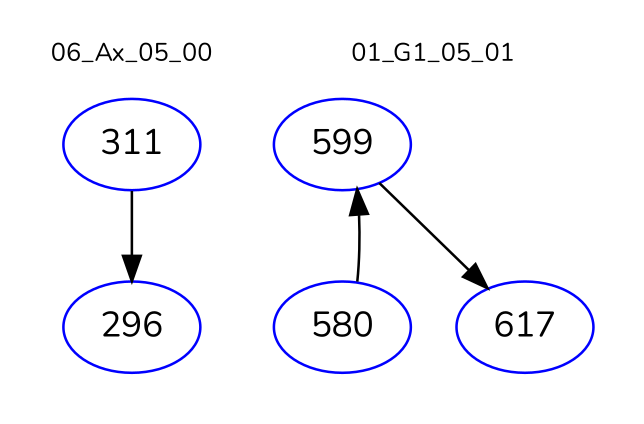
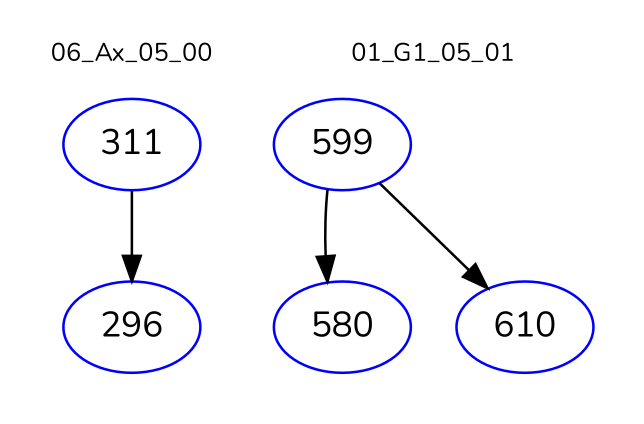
edge "580" -> "599": reversed
node "617": label "617" -> "610"
